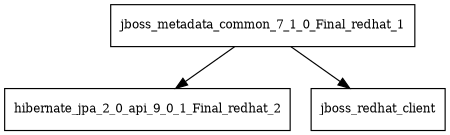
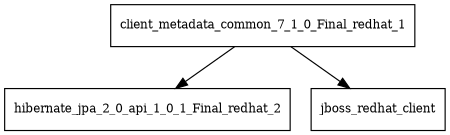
node "jboss_metadata_common_7_1_0_Final_redhat_1": label "jboss_metadata_common_7_1_0_Final_redhat_1" -> "client_metadata_common_7_1_0_Final_redhat_1"
node "hibernate_jpa_2_0_api_9_0_1_Final_redhat_2": label "hibernate_jpa_2_0_api_9_0_1_Final_redhat_2" -> "hibernate_jpa_2_0_api_1_0_1_Final_redhat_2"
